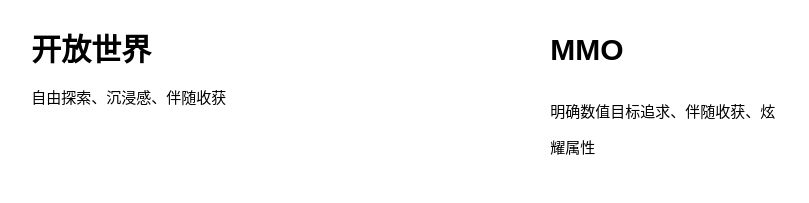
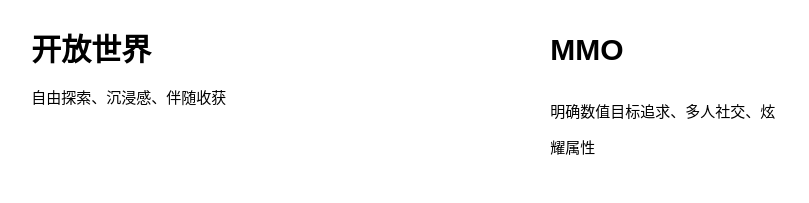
node "MMO明确数值目标追求、伴随收获、炫耀属性": label "MMO明确数值目标追求、伴随收获、炫耀属性" -> "MMO明确数值目标追求、多人社交、炫耀属性"
